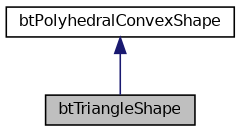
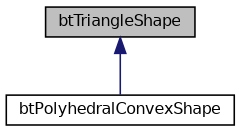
edge "btTriangleShape" -> "btPolyhedralConvexShape": reversed
